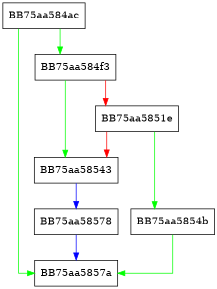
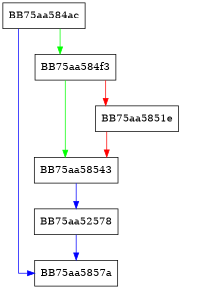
edge "BB75aa584ac" -> "BB75aa5857a": color green -> blue
node "BB75aa58578": label "BB75aa58578" -> "BB75aa52578"
node "BB75aa5854b": removed
